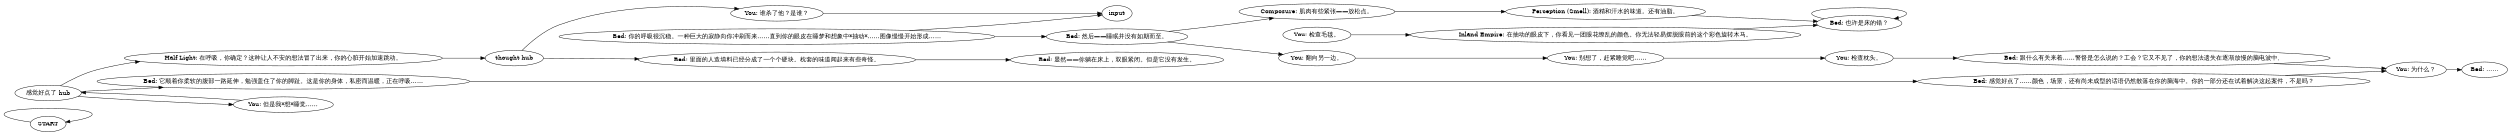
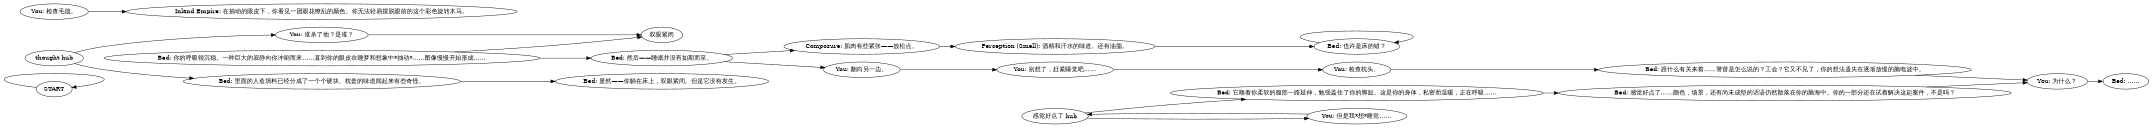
node "input": label "input" -> "双眼紧闭"
edge "Inland Empire: 在抽动的眼皮下，你看见一团眼花缭乱的颜色。你无法轻易摆脱眼前的这个彩色旋转木马。" -> "Bed: 也许是床的错？": removed
node "Half Light: 在呼吸，你确定？这种让人不安的想法冒了出来，你的心脏开始加速跳动。": removed
